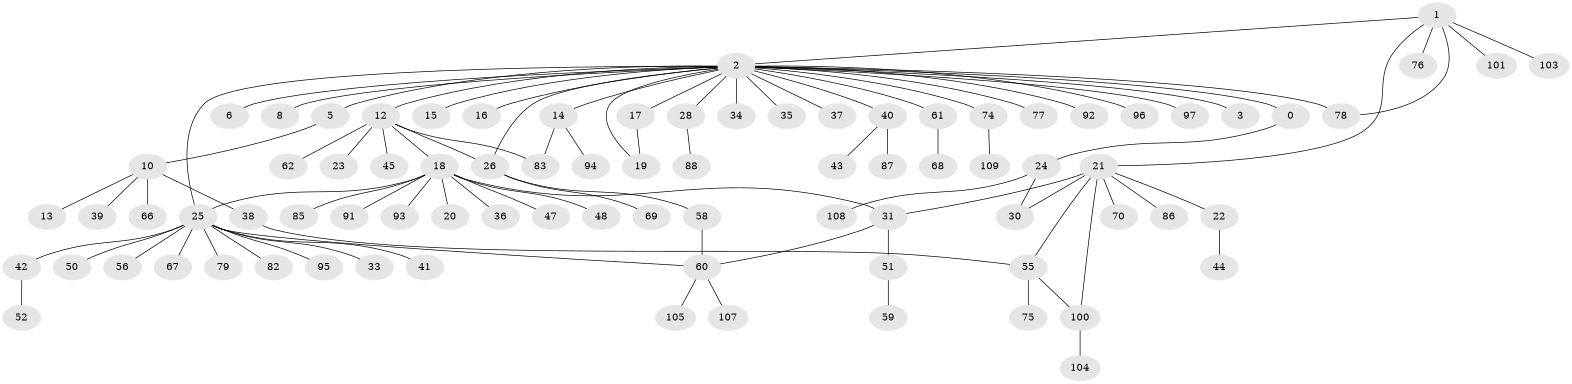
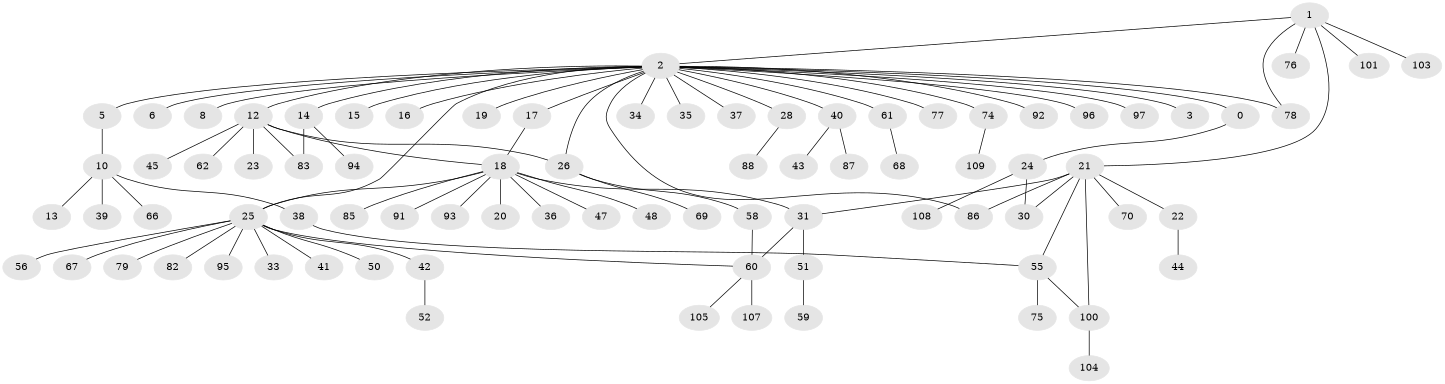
edge "17" -- "19": now "17" -- "18"
edge "2" -- "86": added
